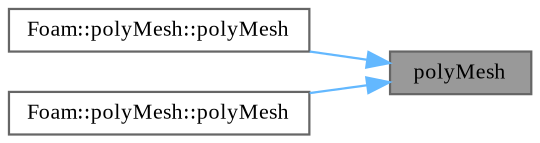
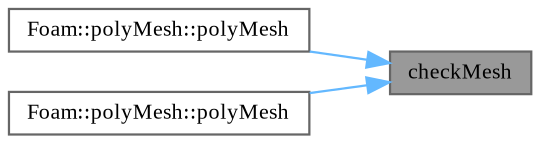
node "polyMesh": label "polyMesh" -> "checkMesh"
